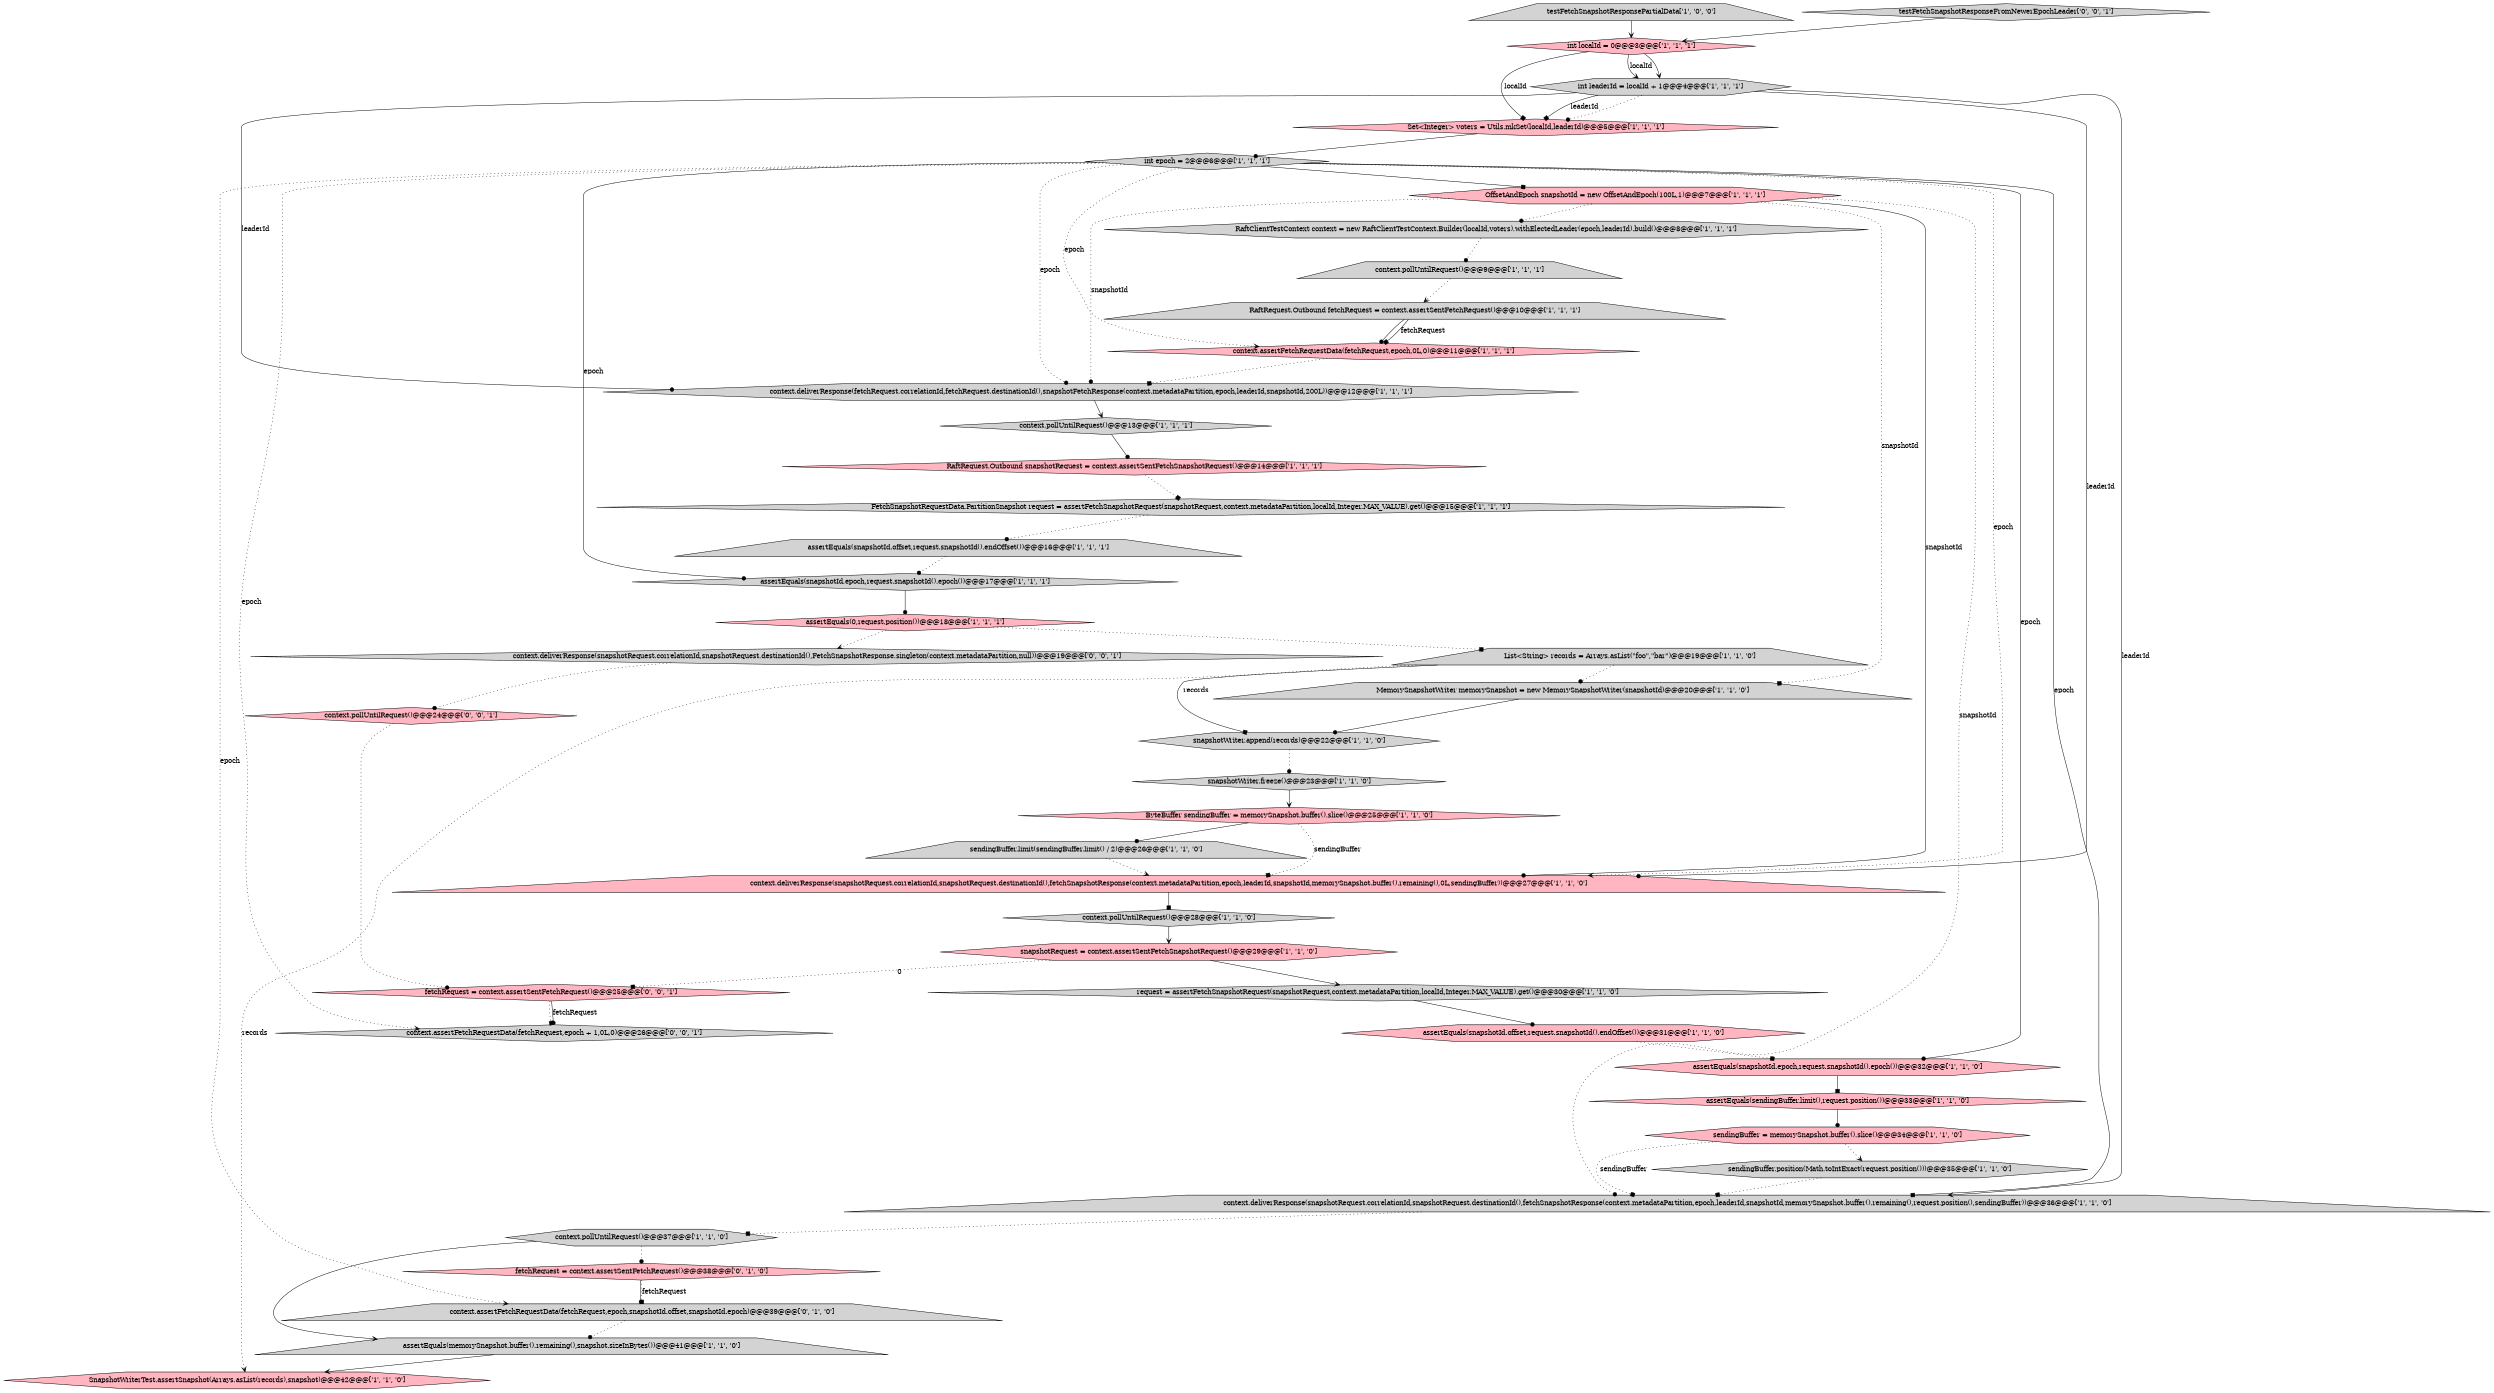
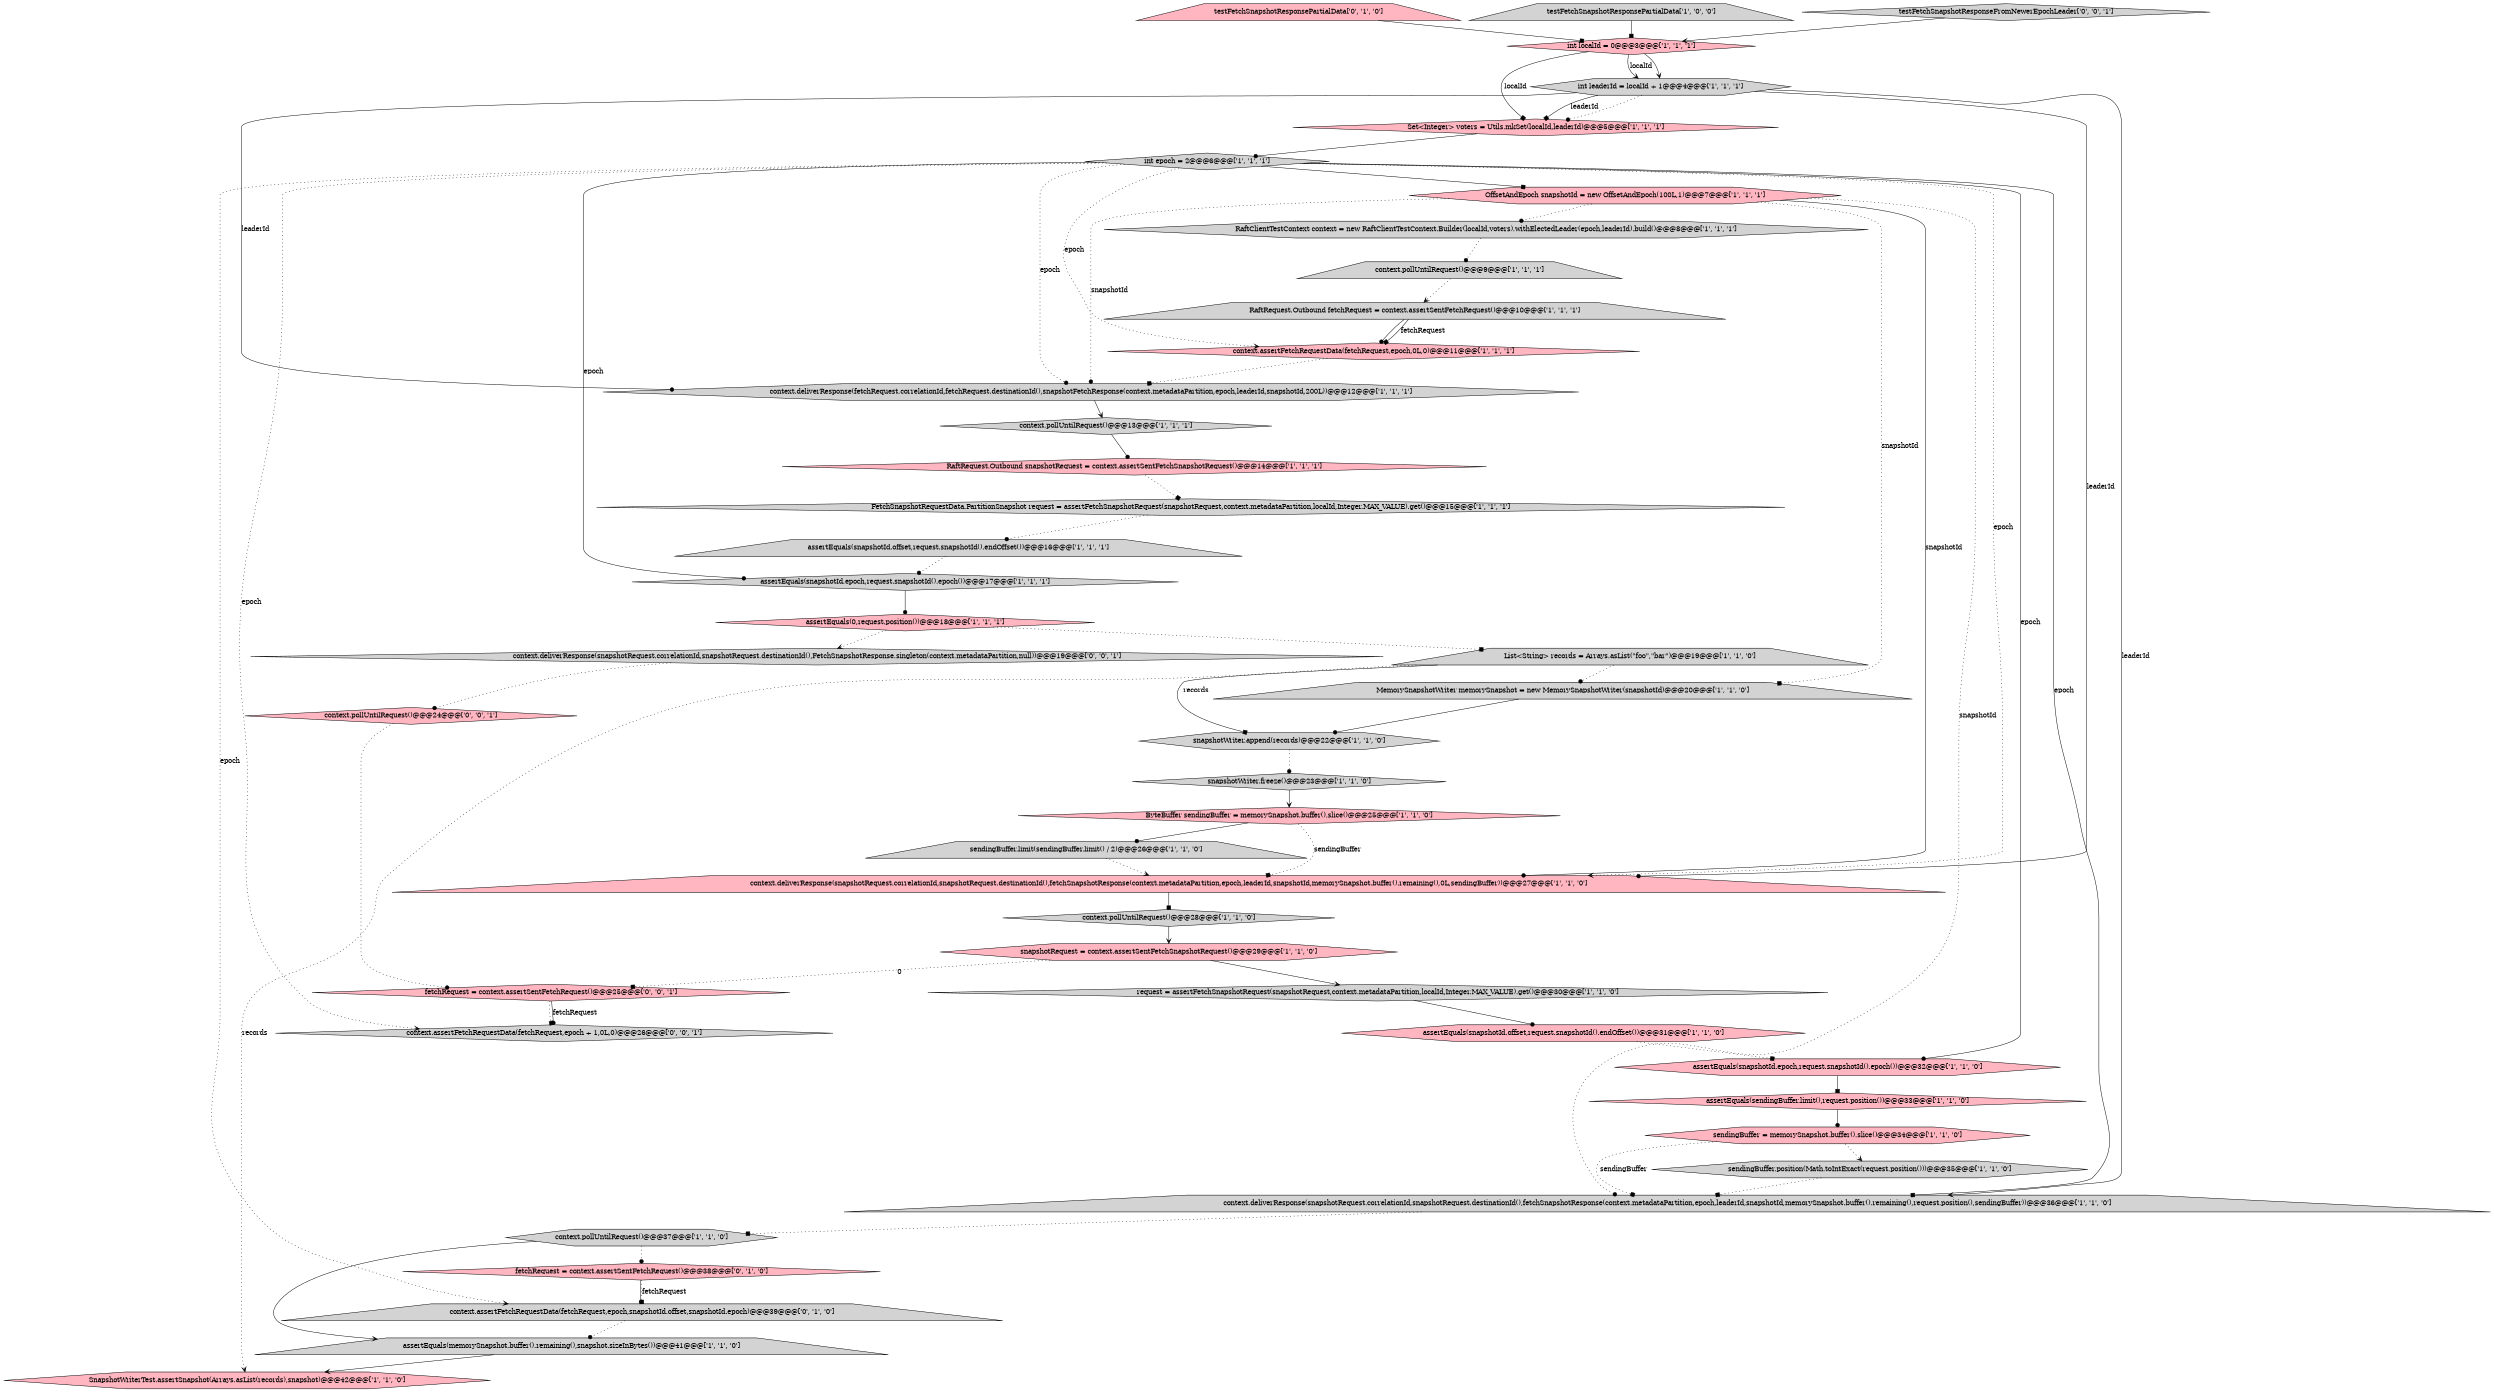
node "testFetchSnapshotResponsePartialData['0', '1', '0']": added
edge "testFetchSnapshotResponsePartialData['1', '0', '0']" -> "int localId = 0@@@3@@@['1', '1', '1']": arrowhead vee -> box
